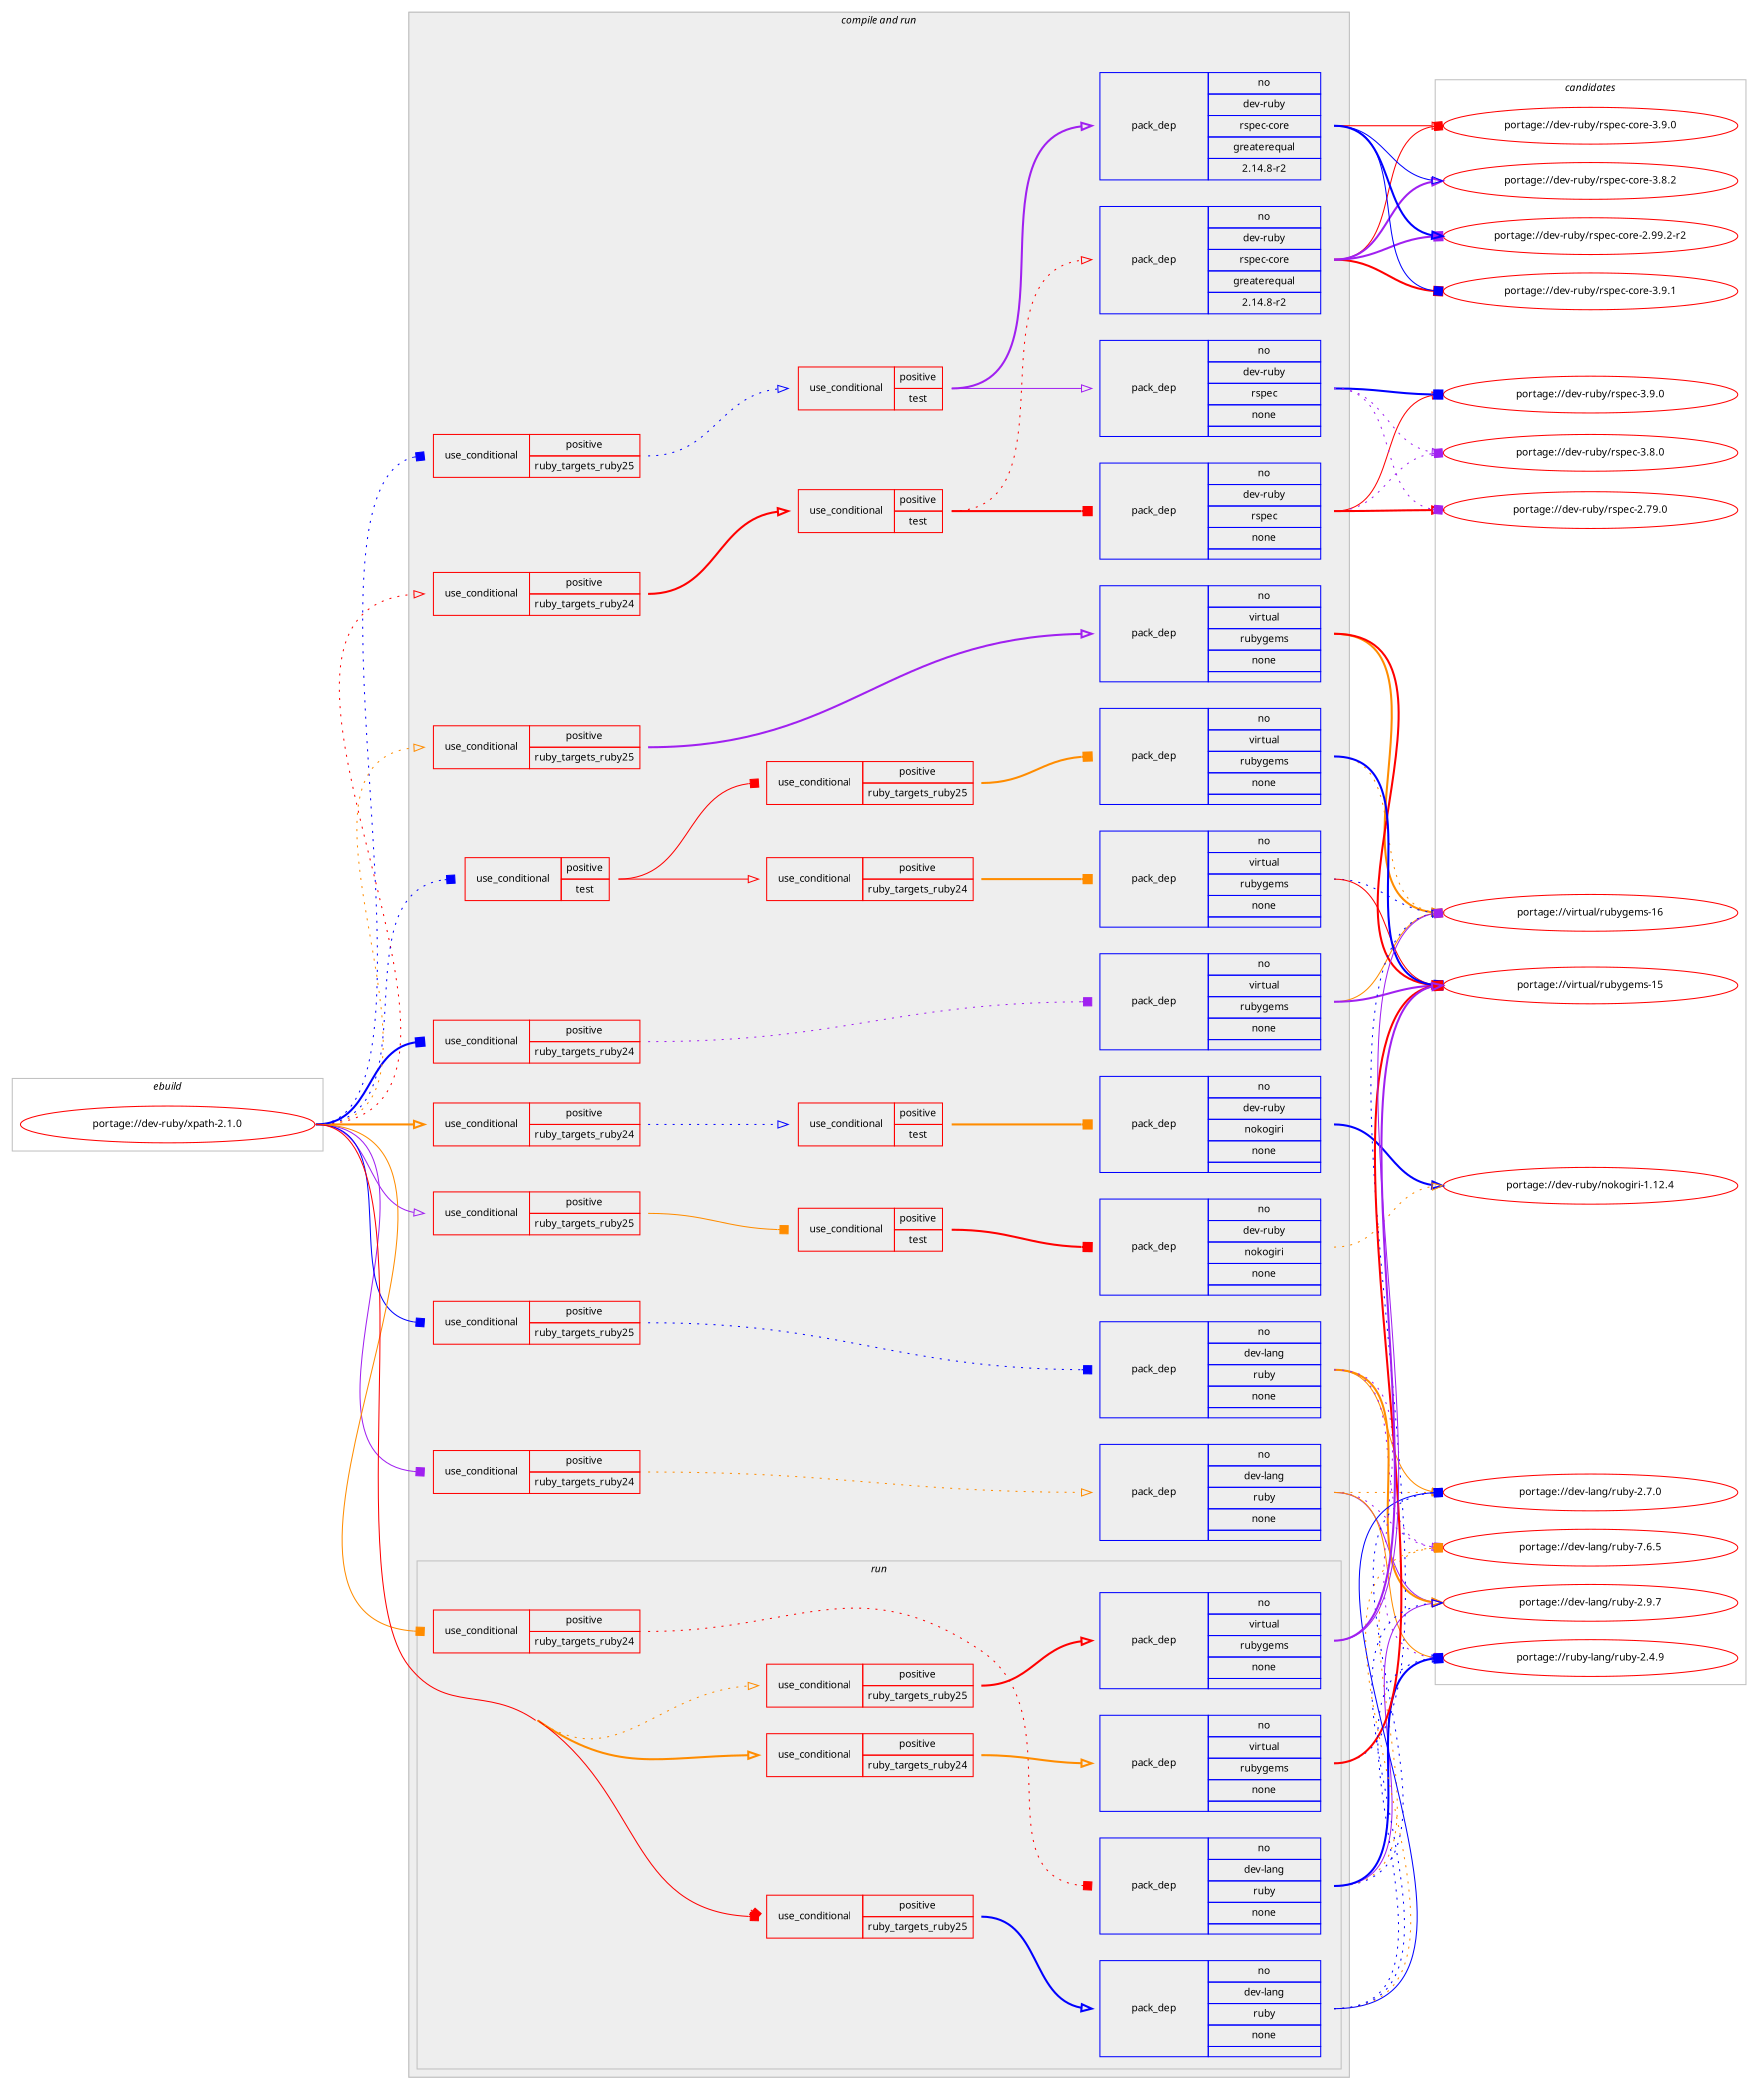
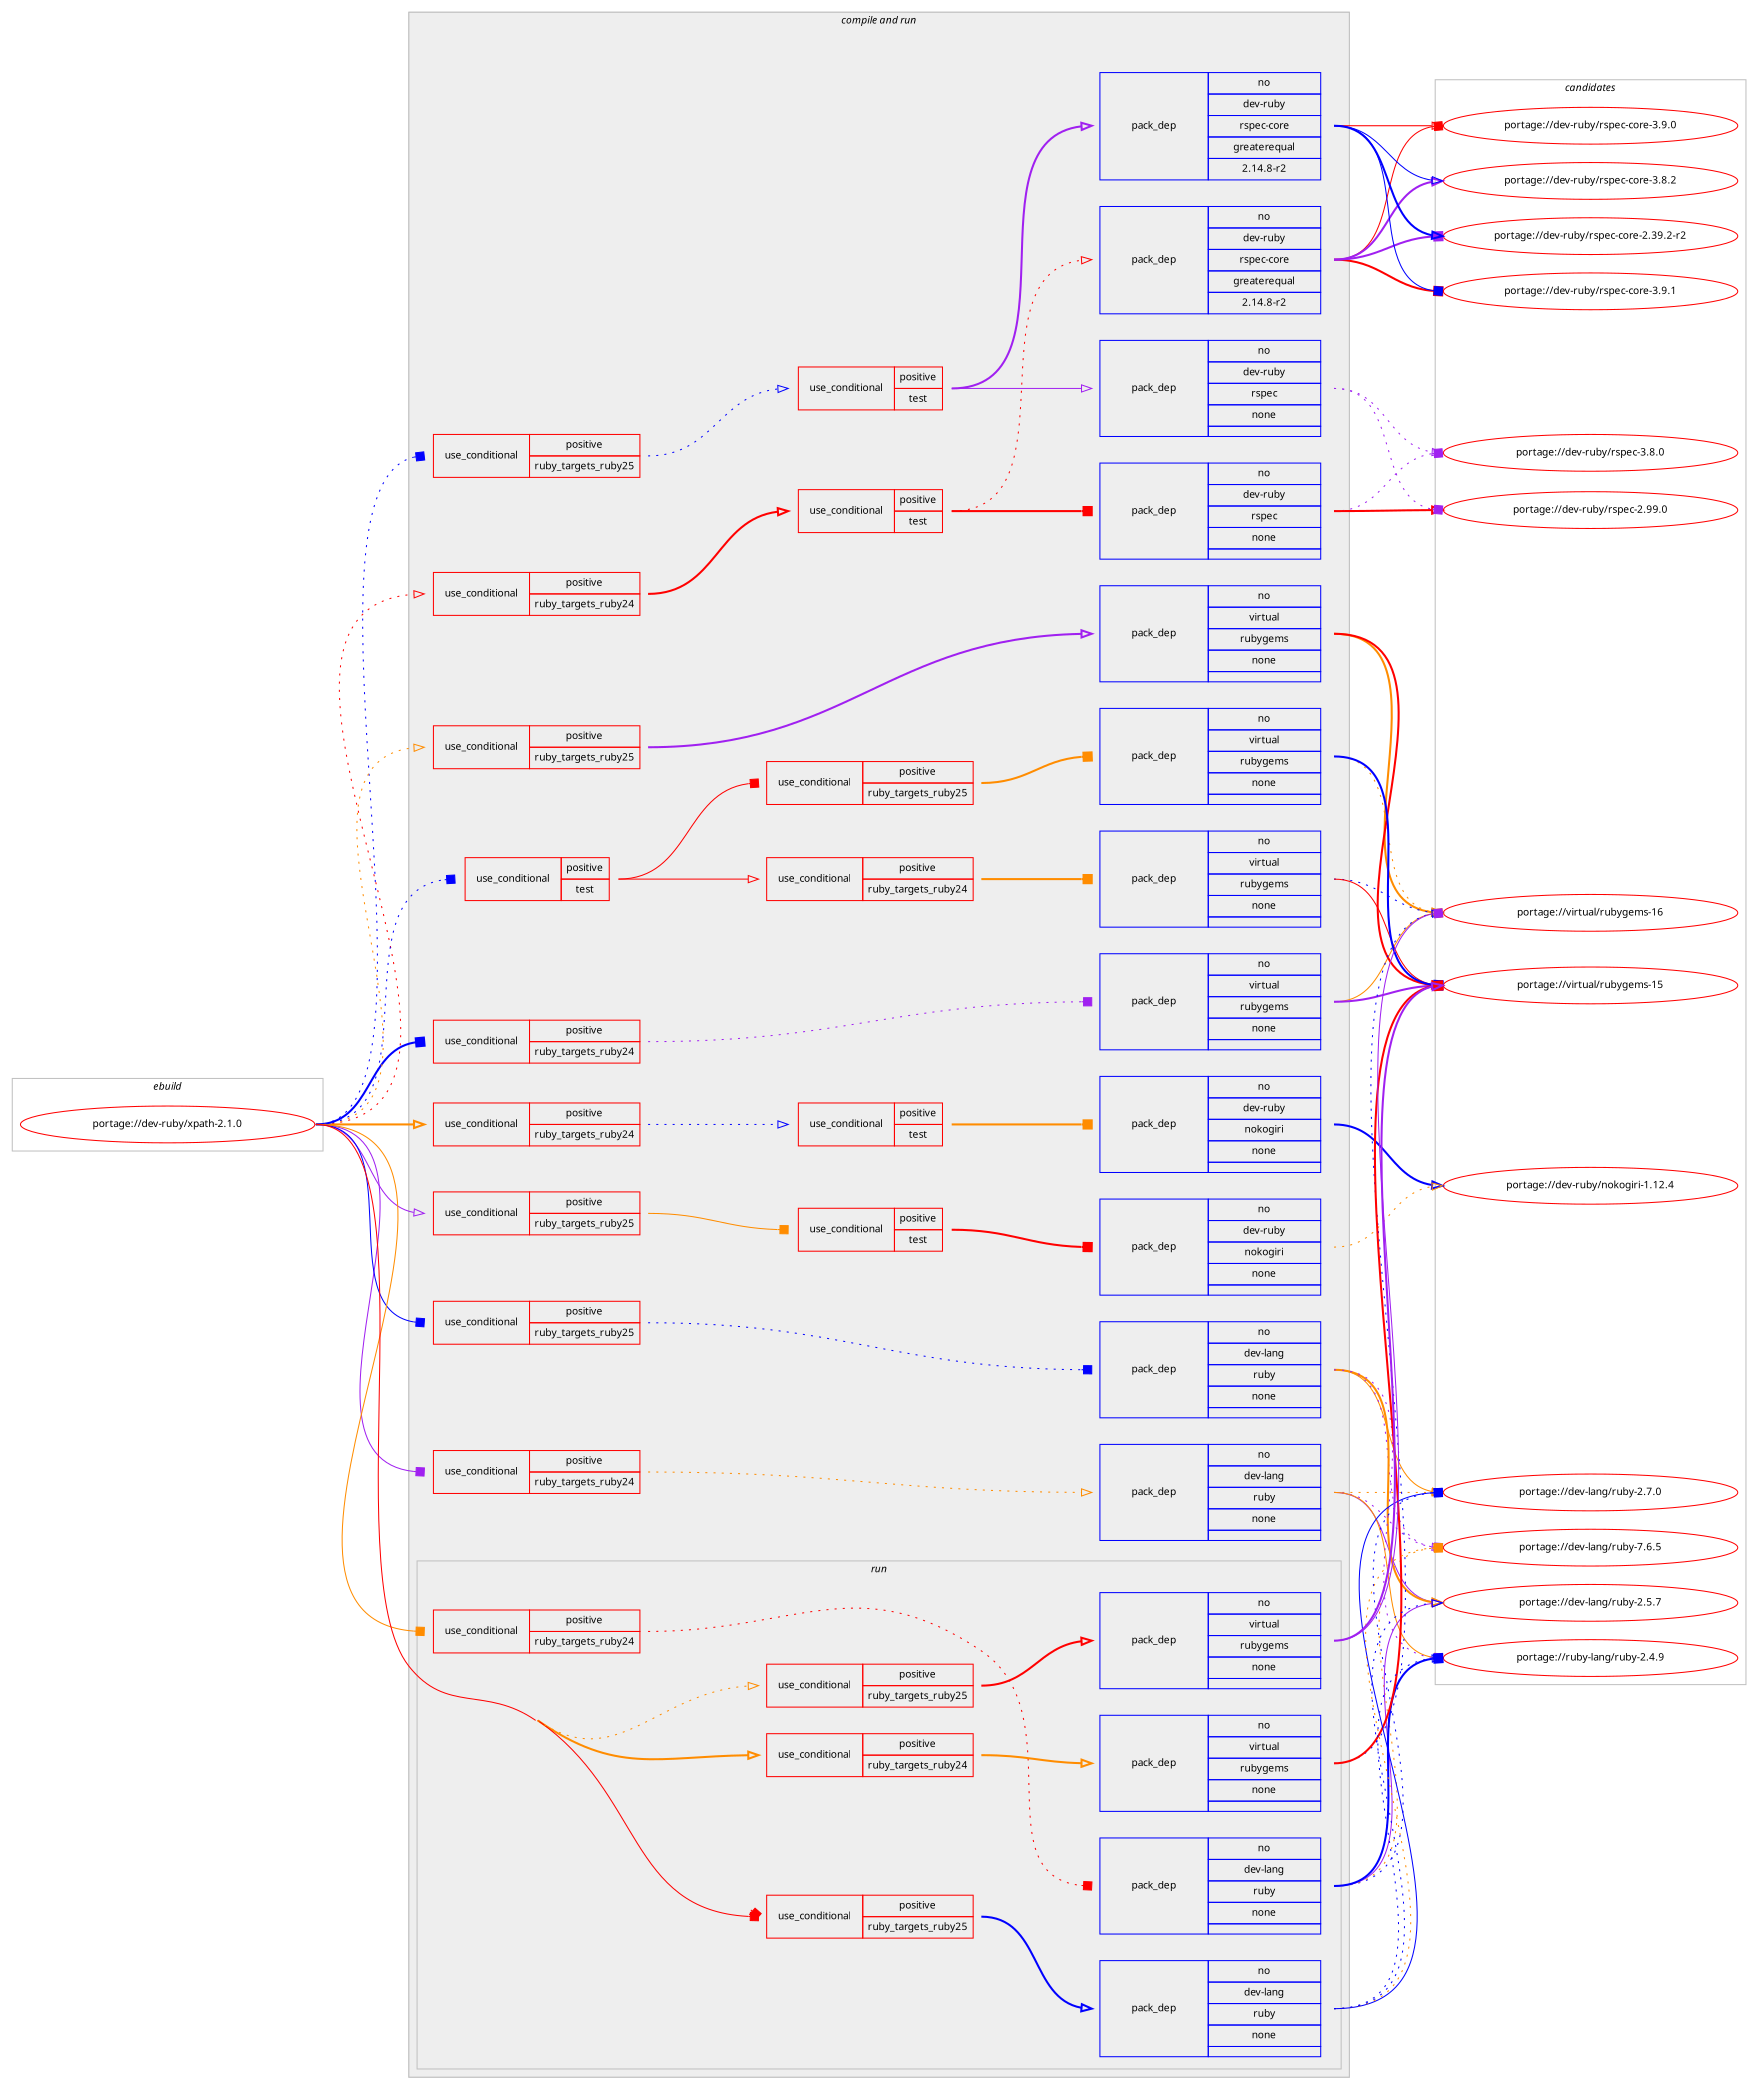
node "portage://dev-ruby/rspec-core-2.99.2-r2": label "portage://dev-ruby/rspec-core-2.99.2-r2" -> "portage://dev-ruby/rspec-core-2.39.2-r2"
node "portage://dev-ruby/rspec-3.9.0": removed
node "portage://dev-ruby/rspec-2.79.0": label "portage://dev-ruby/rspec-2.79.0" -> "portage://dev-ruby/rspec-2.99.0"
node "portage://dev-lang/ruby-2.9.7": label "portage://dev-lang/ruby-2.9.7" -> "portage://dev-lang/ruby-2.5.7"
